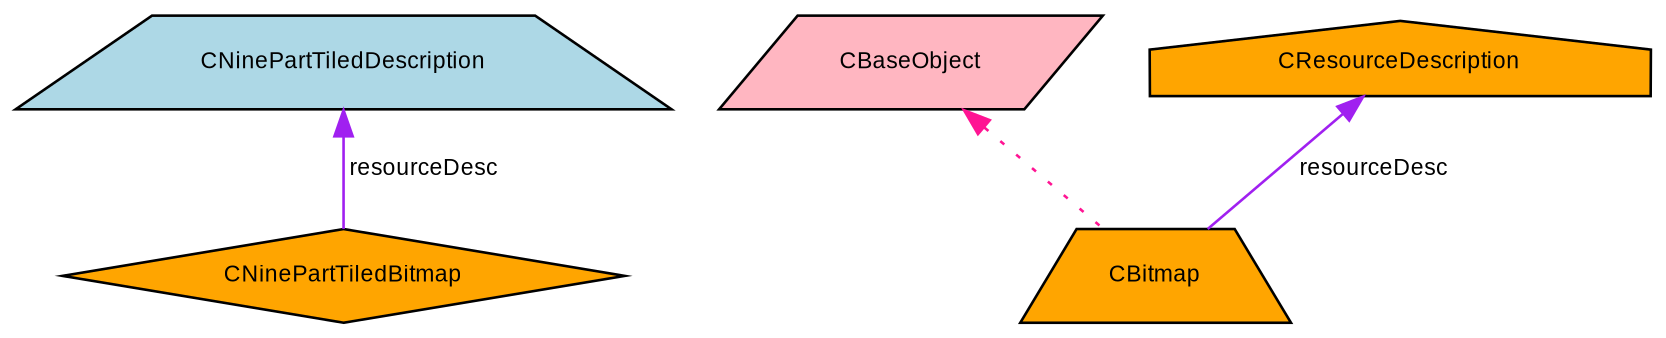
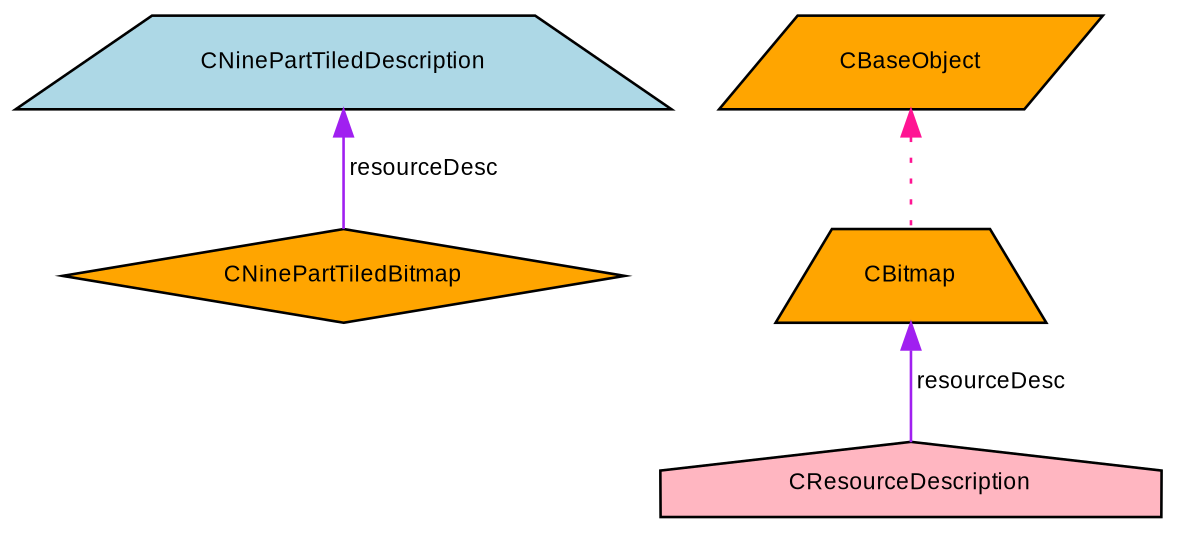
node "CBaseObject": fillcolor lightpink -> orange
node "CResourceDescription": fillcolor orange -> lightpink
edge "CBitmap" -> "CResourceDescription": reversed
